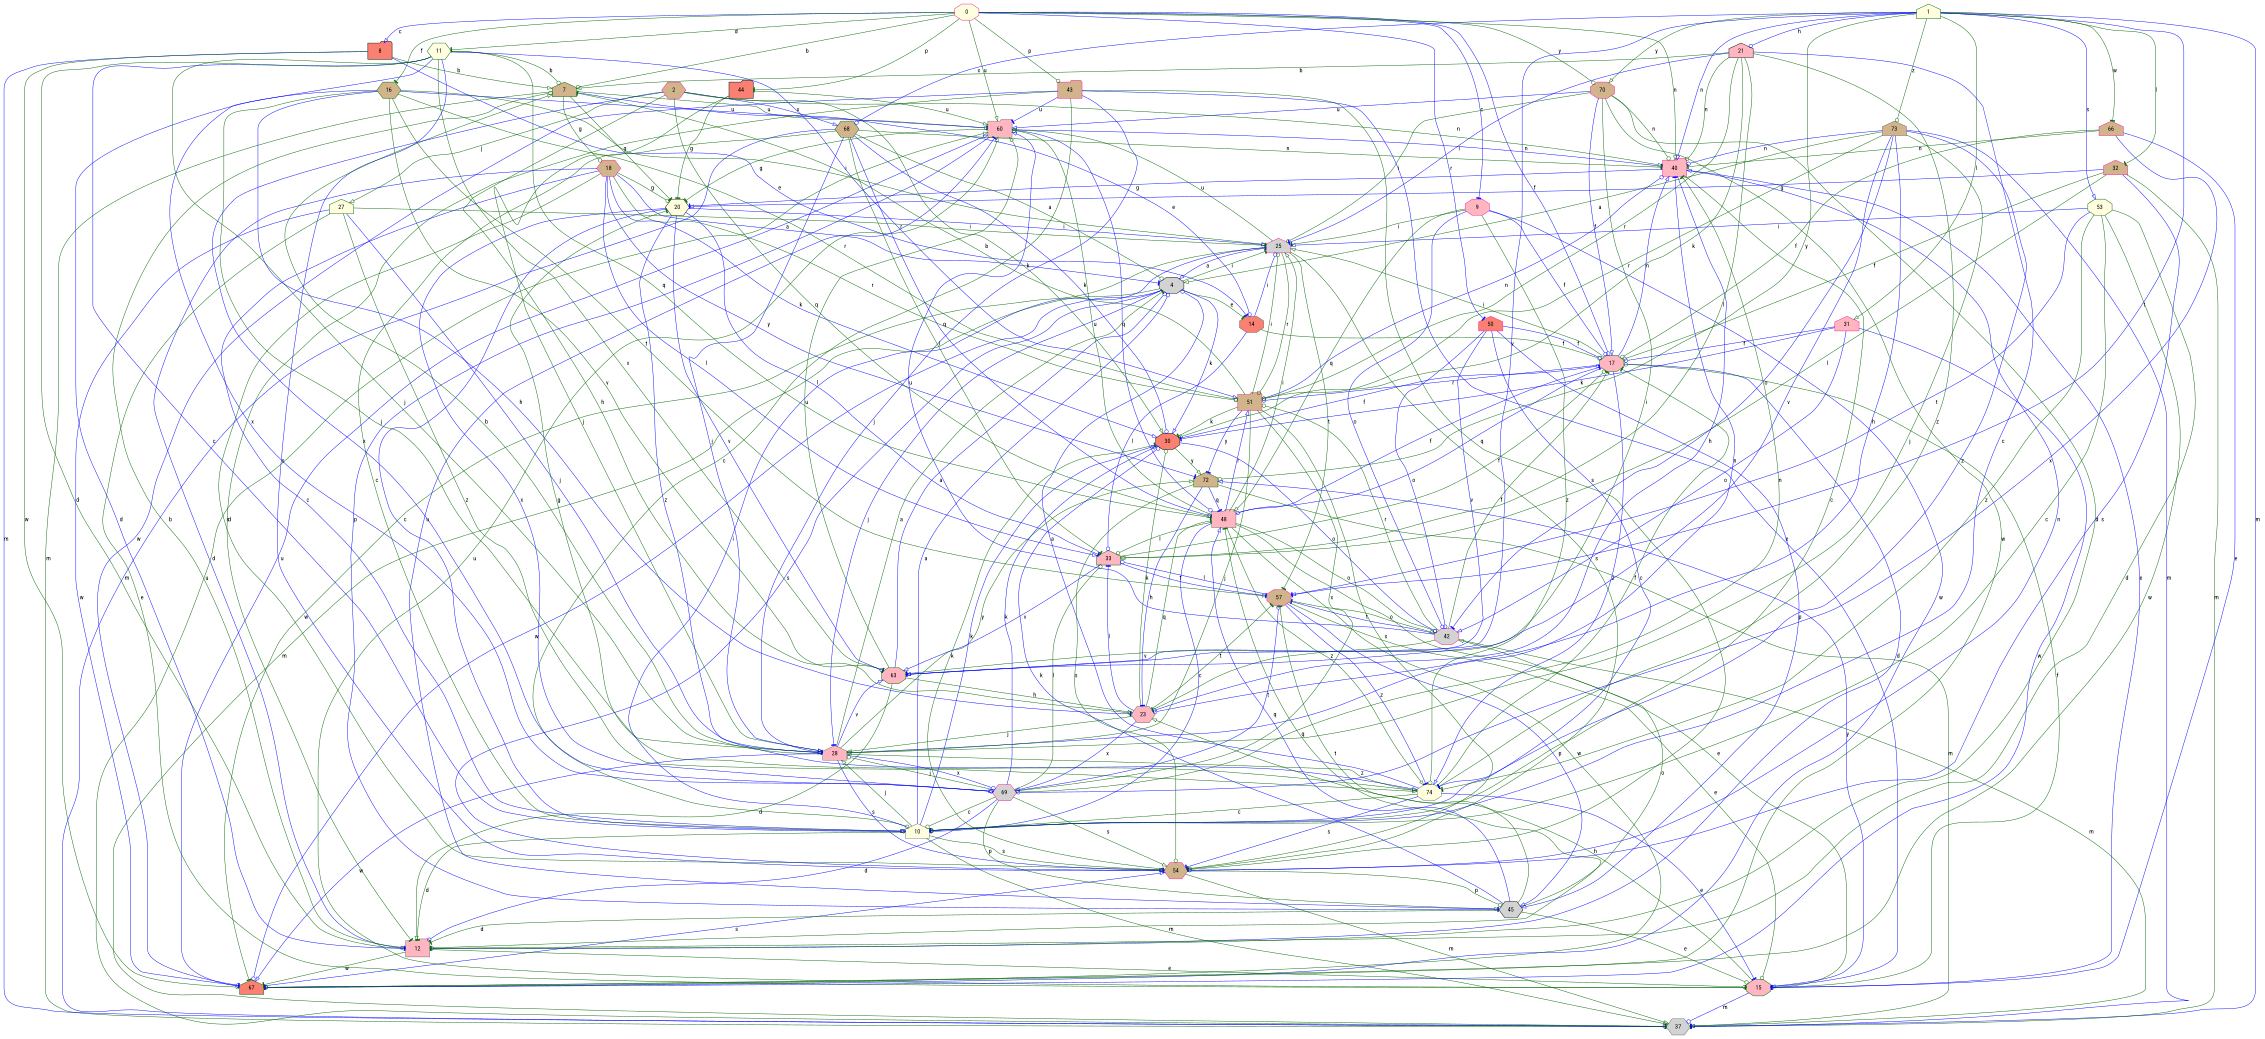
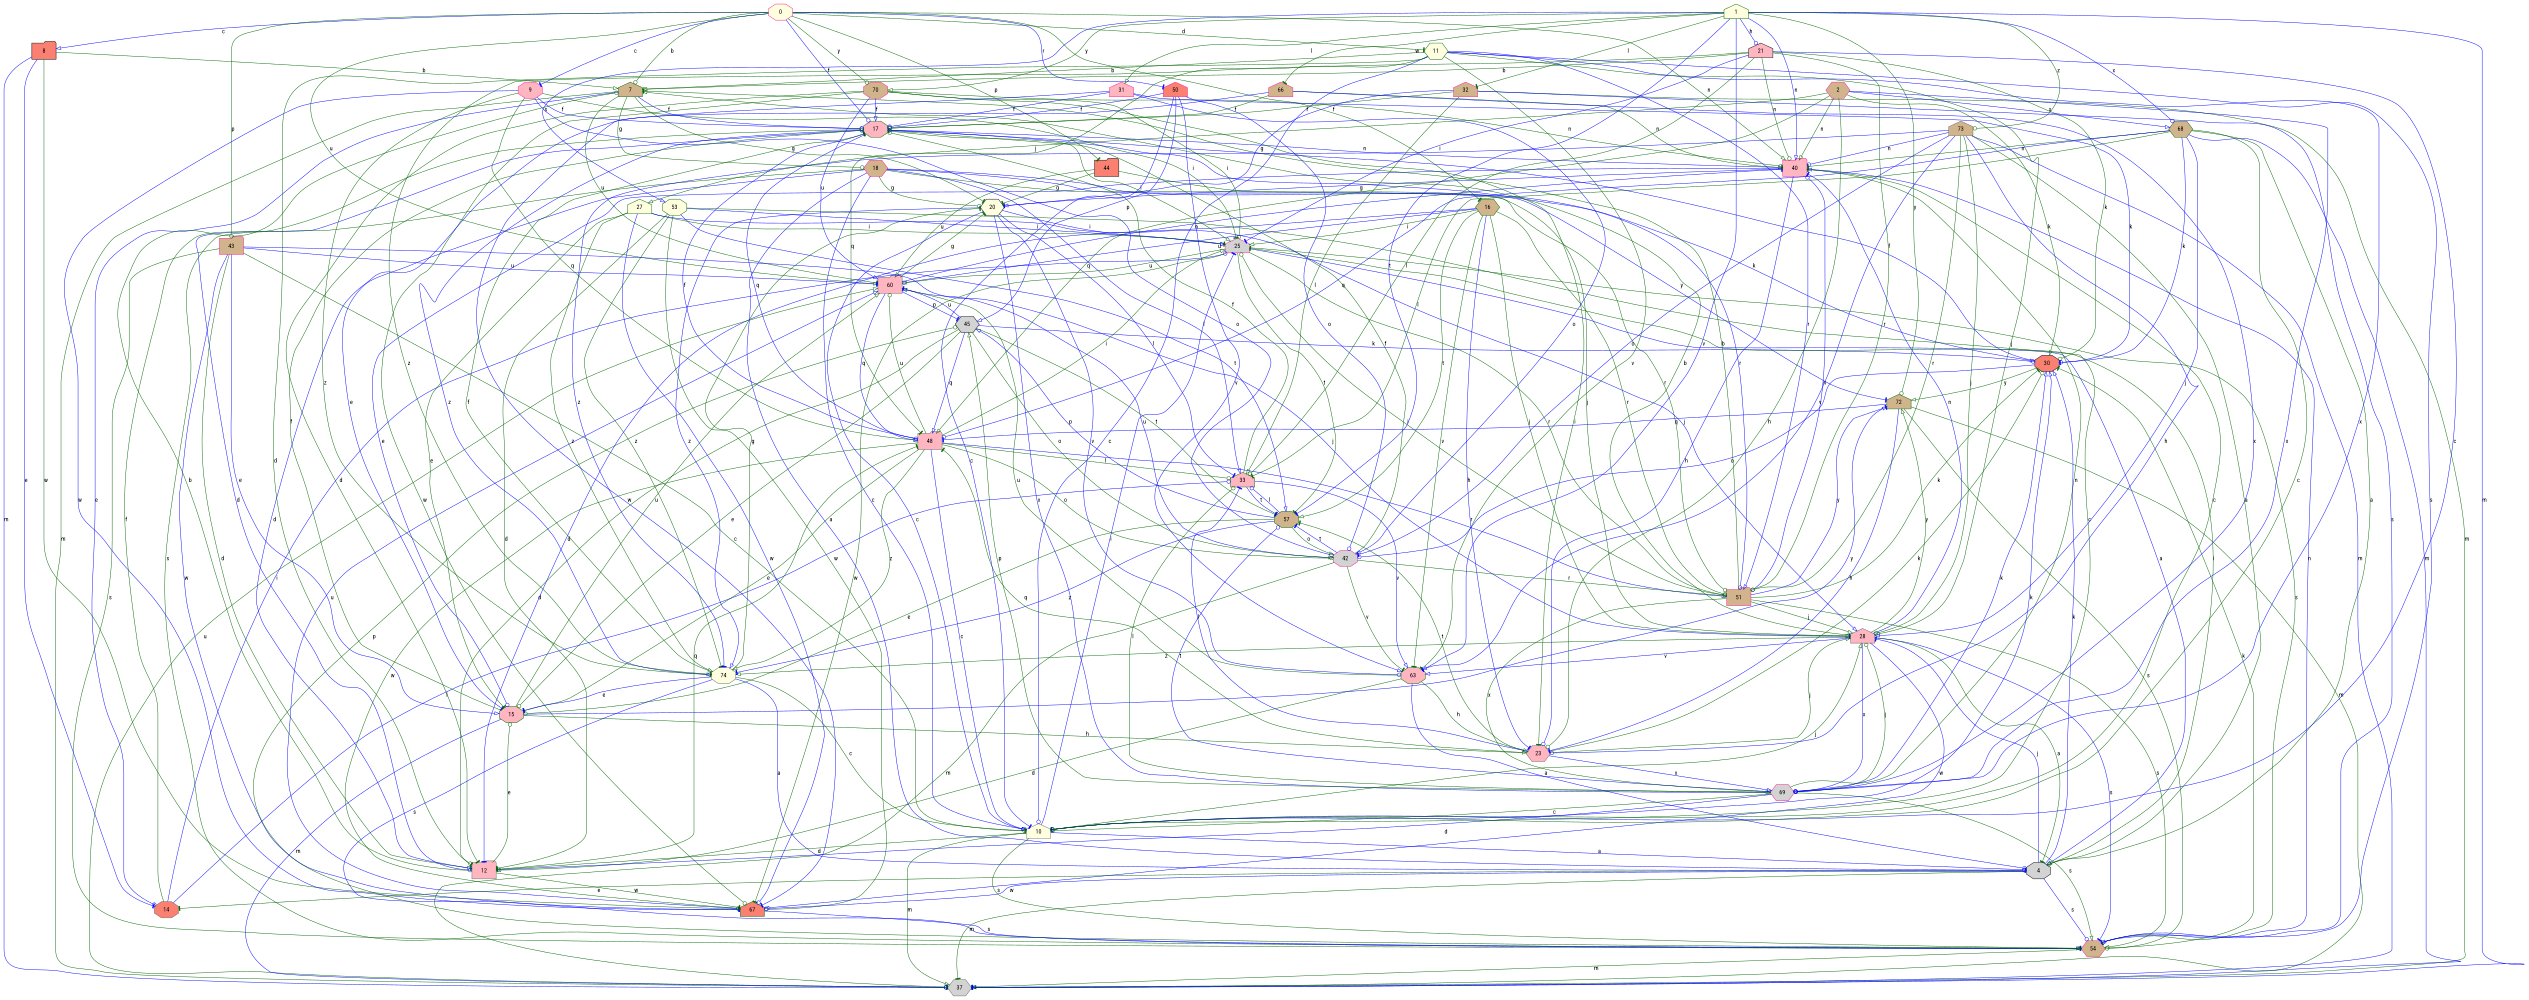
edge "7" -> "17": added, label "f"
node "57": color deeppink -> darkgreen
